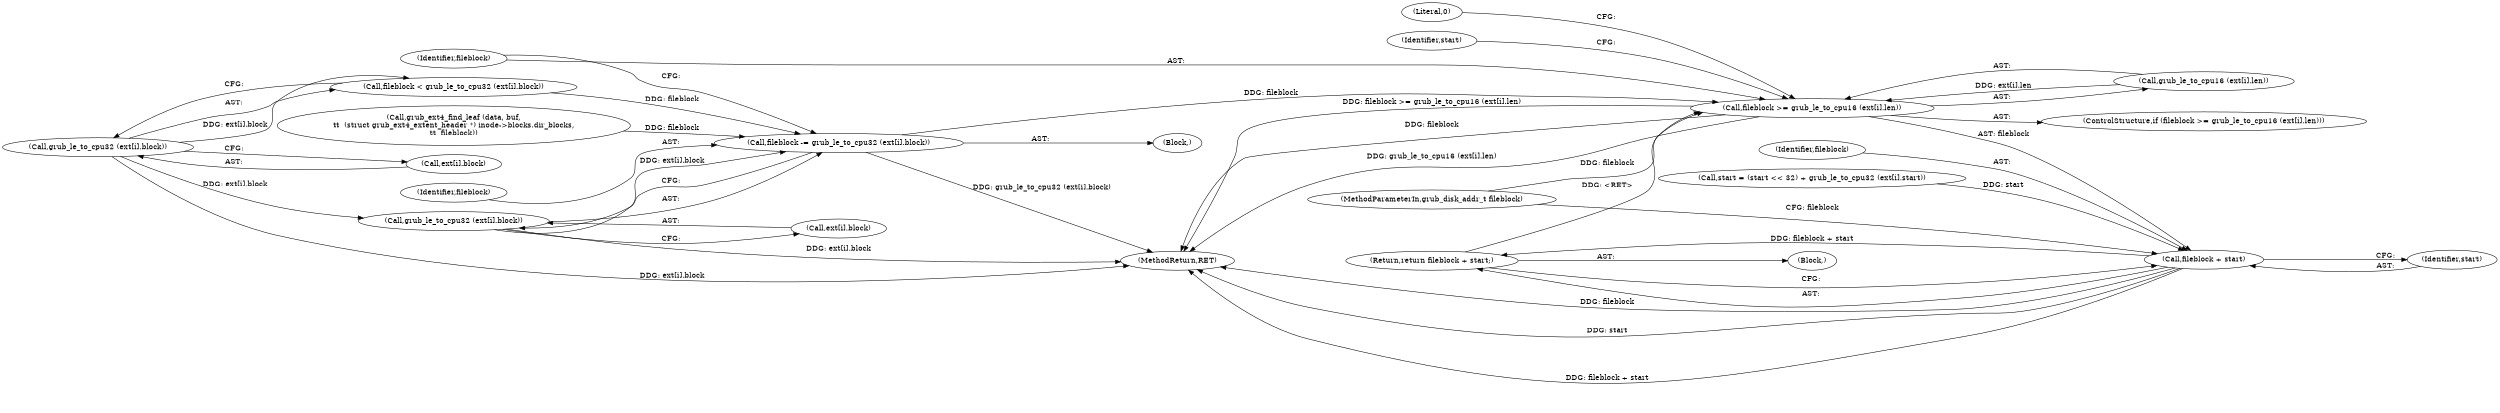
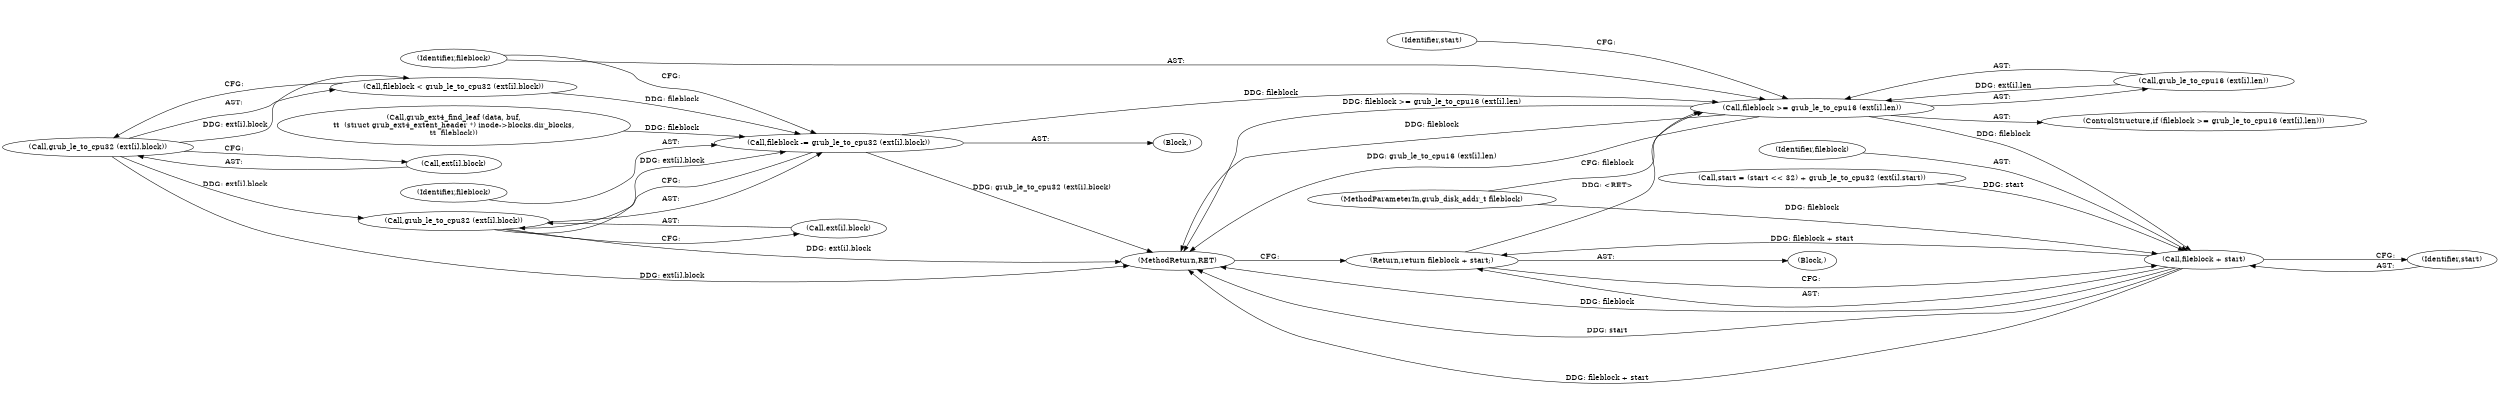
node "(Literal,0)": removed
edge "(Call,fileblock >= grub_le_to_cpu16 (ext[i].len))" -> "(Call,fileblock + start)": label "AST: fileblock" -> "DDG: fileblock"
edge "(MethodParameterIn,grub_disk_addr_t fileblock)" -> "(Call,fileblock >= grub_le_to_cpu16 (ext[i].len))": label "DDG: fileblock" -> "CFG: fileblock"
edge "(MethodParameterIn,grub_disk_addr_t fileblock)" -> "(Call,fileblock + start)": label "CFG: fileblock" -> "DDG: fileblock"
edge "(MethodReturn,RET)" -> "(Return,return fileblock + start;)": added, label "CFG:"
